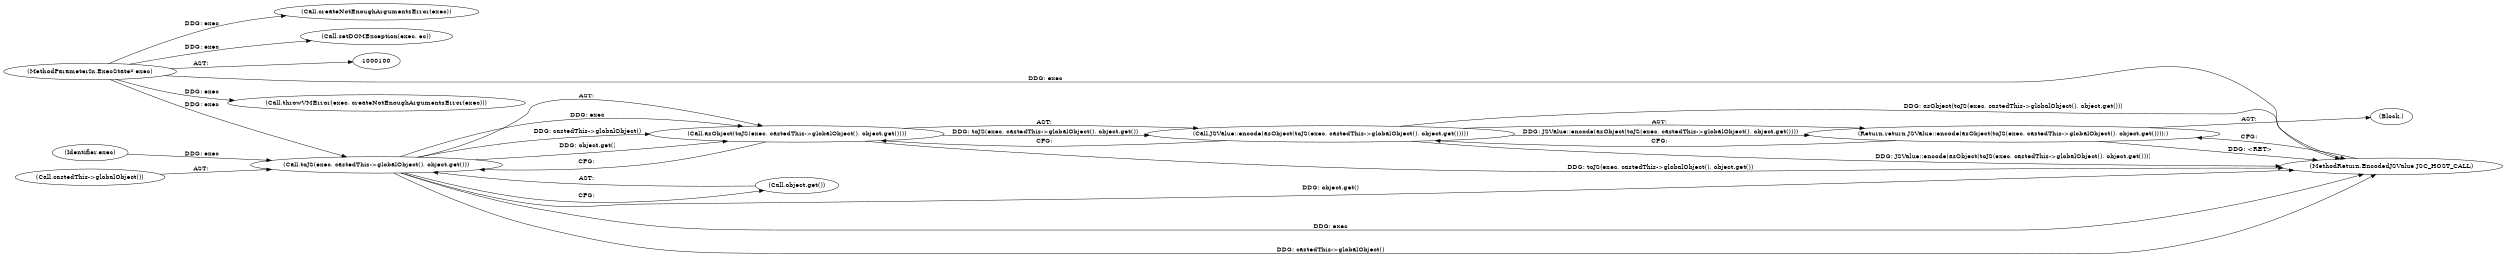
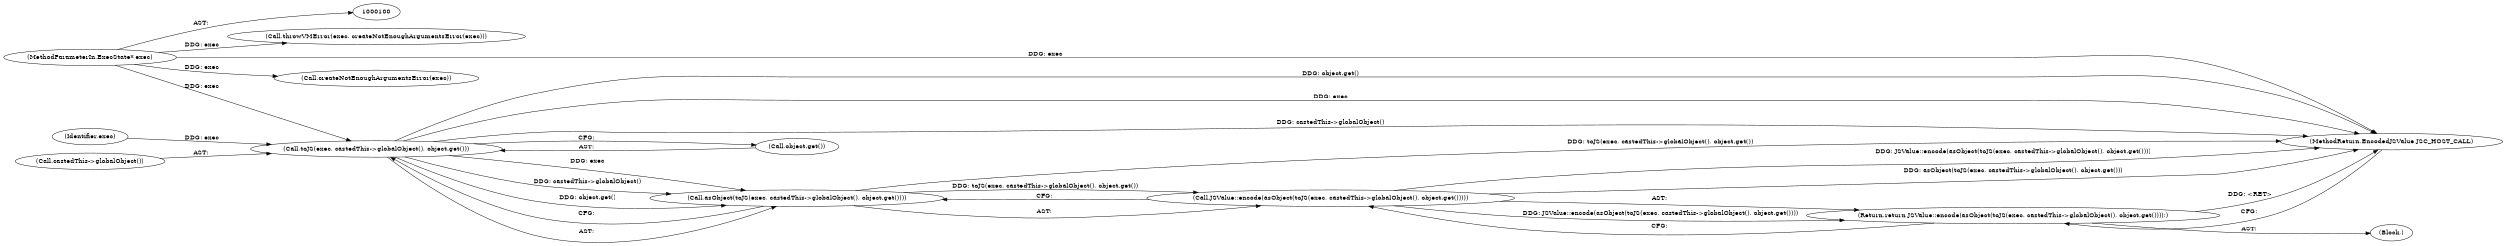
node "(Call,setDOMException(exec, ec))": removed
